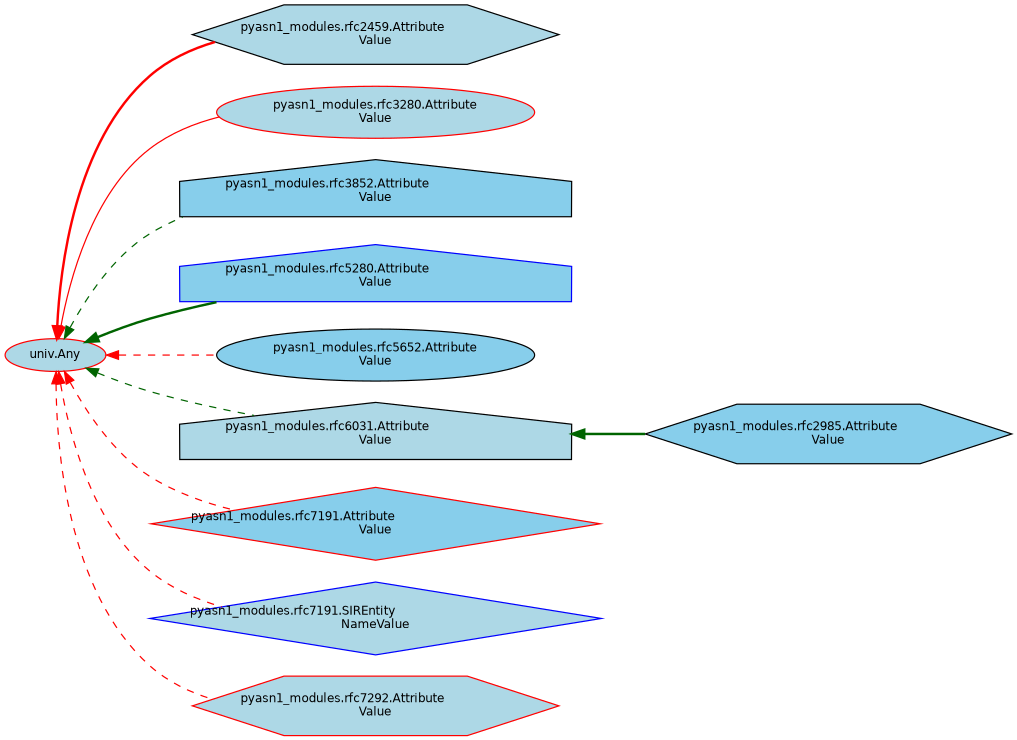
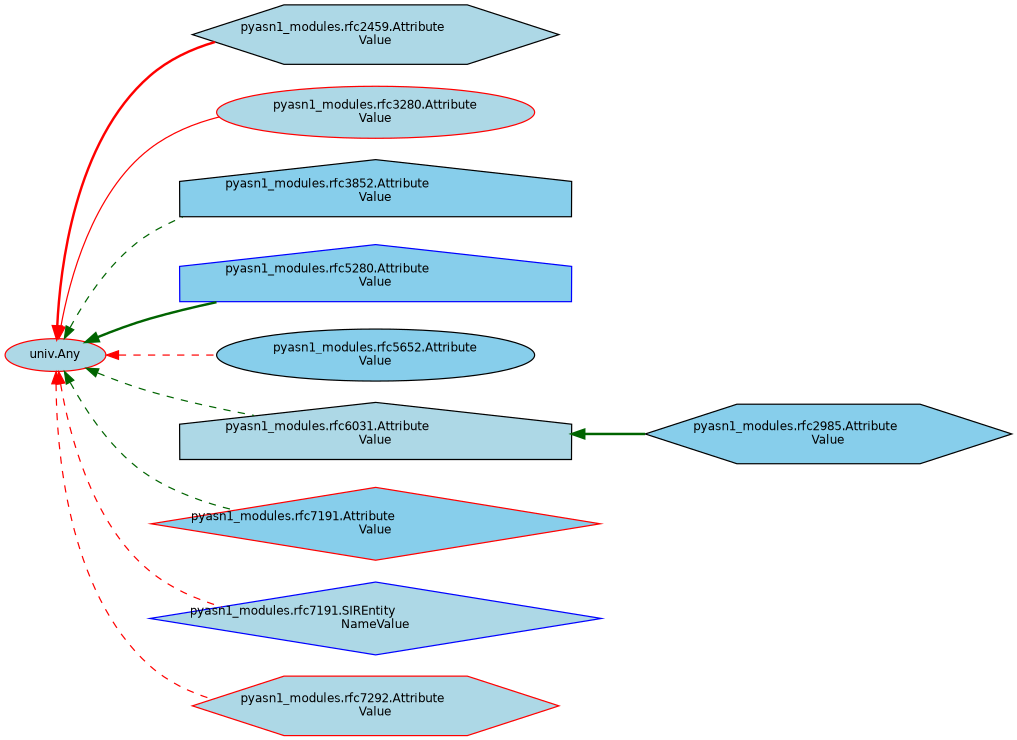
edge "pyasn1_modules.rfc7191.Attribute Value" -> "univ.Any": color red -> darkgreen
